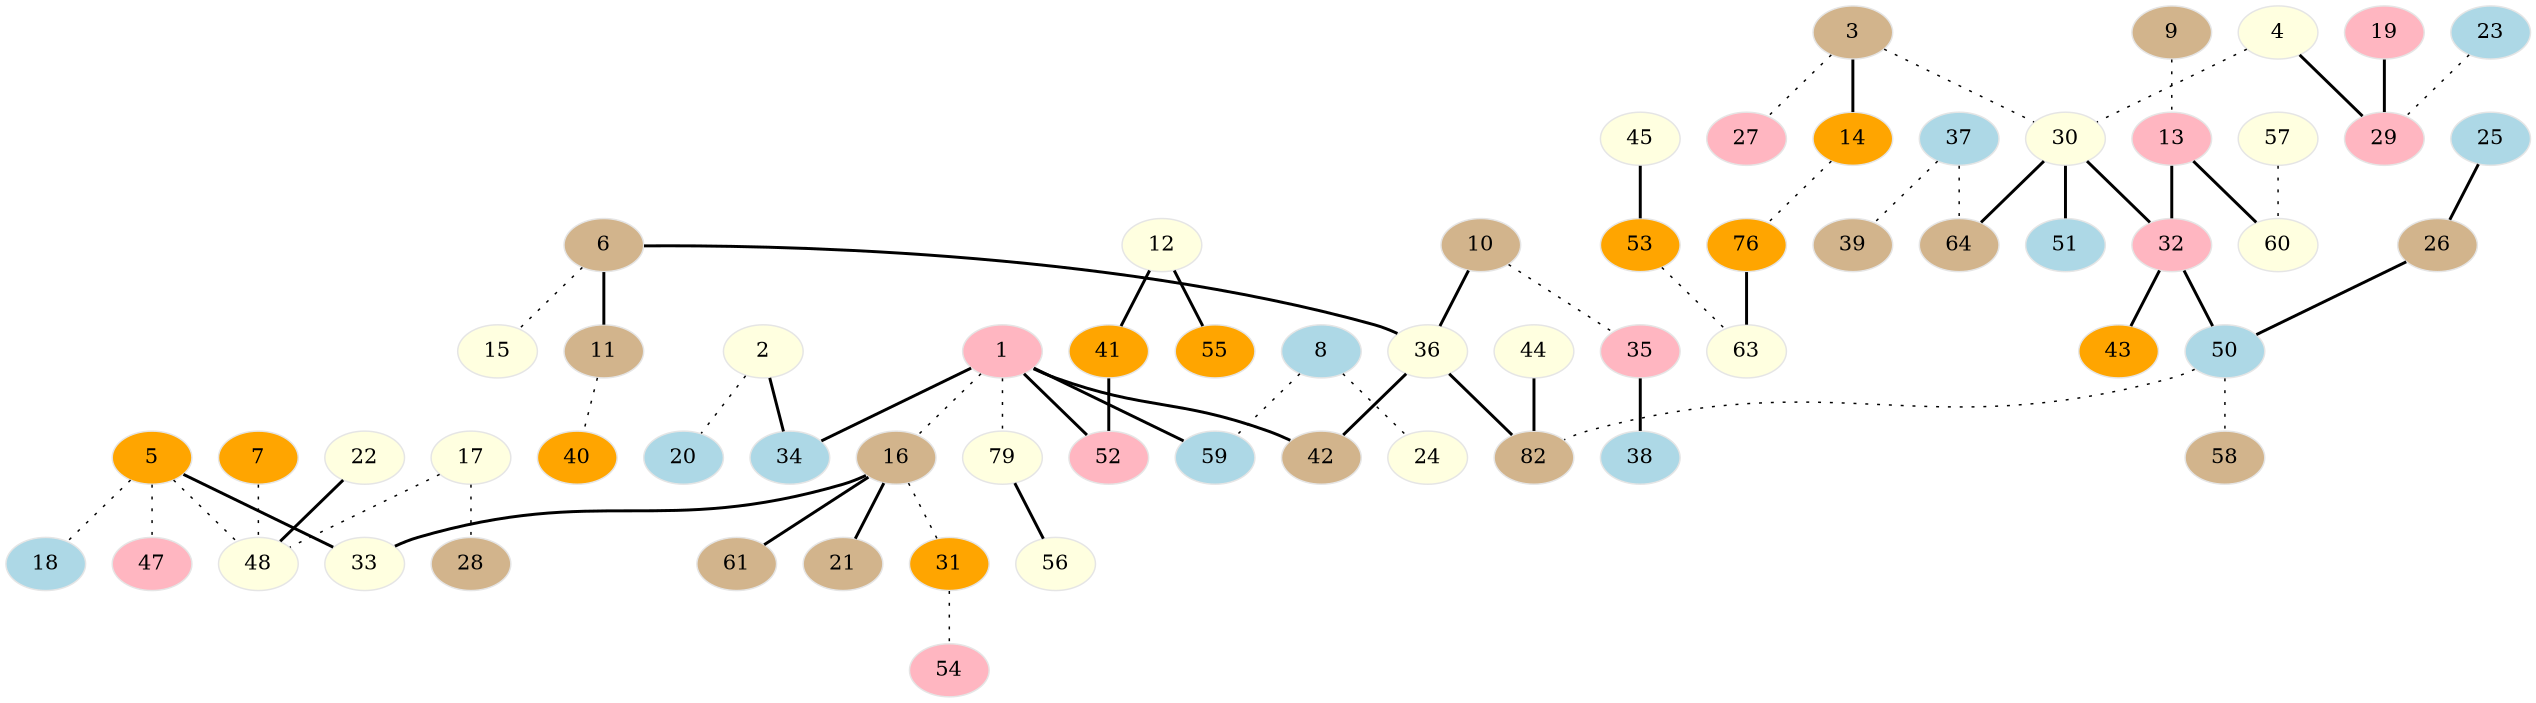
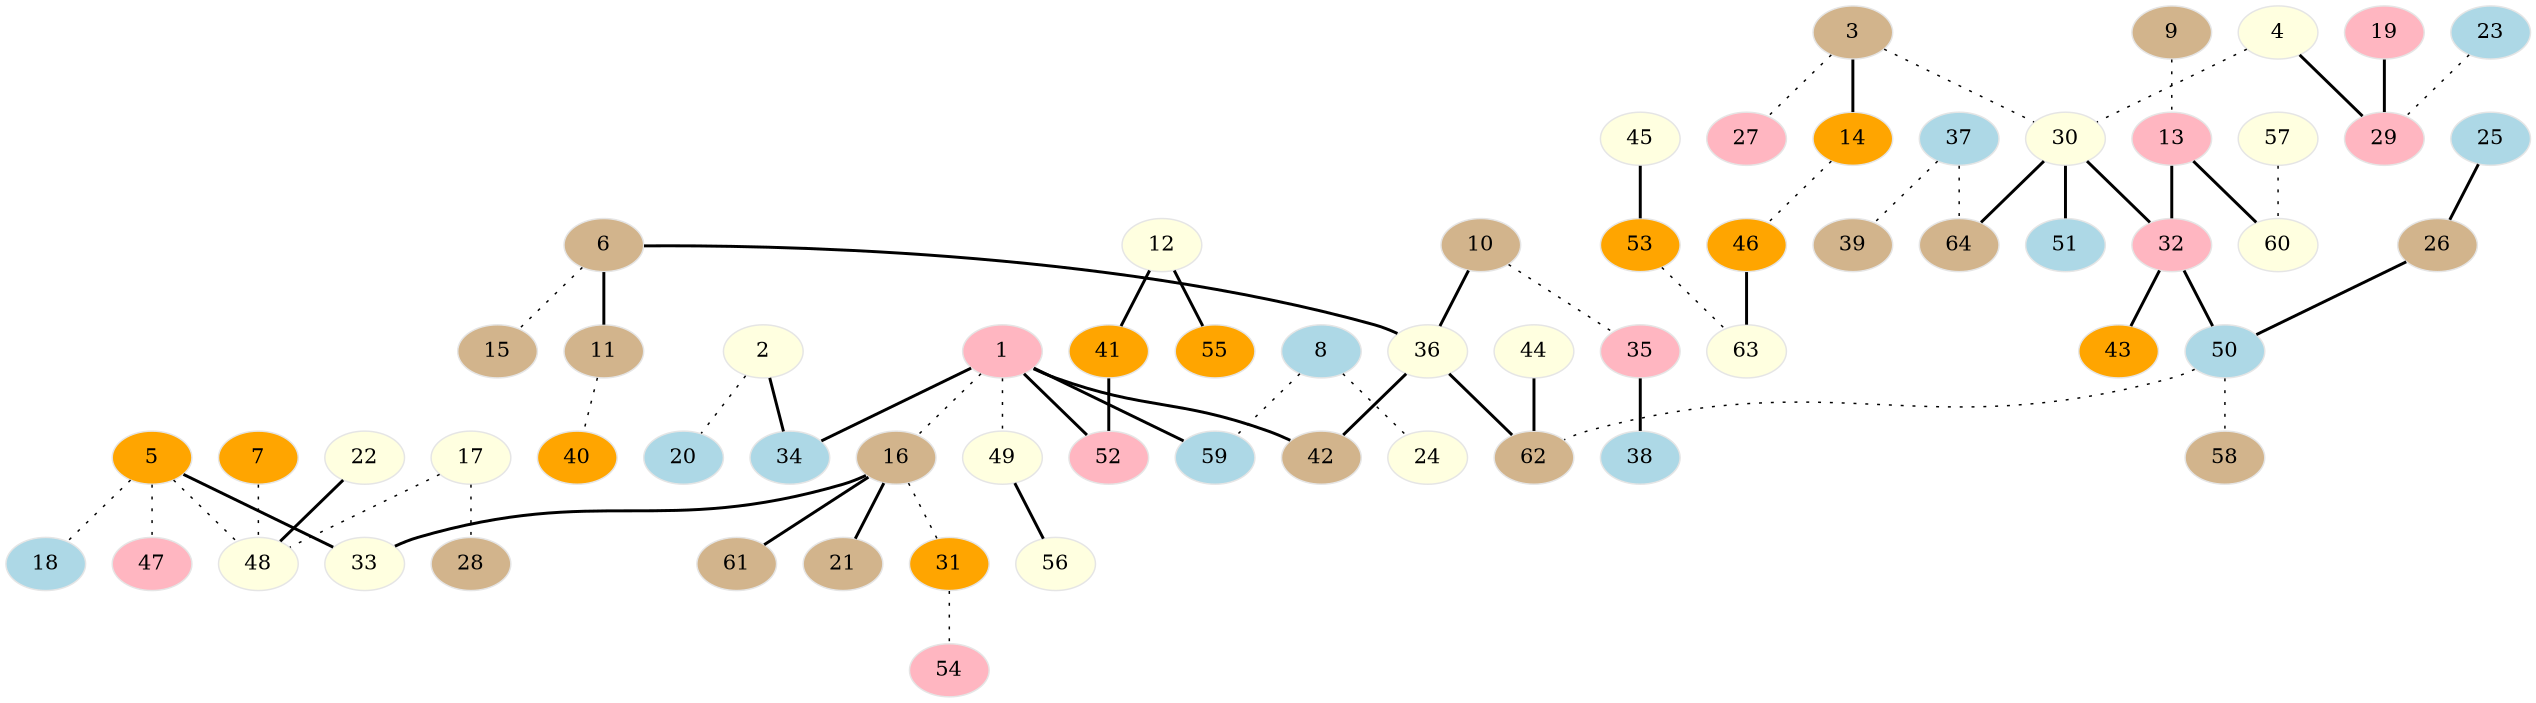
node "76": label "76" -> "46"
node "15": fillcolor lightyellow -> tan
node "79": label "79" -> "49"
node "82": label "82" -> "62"
